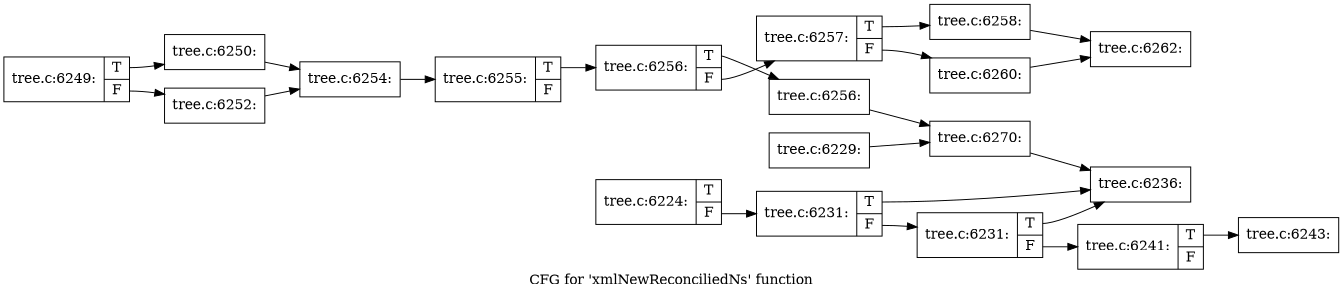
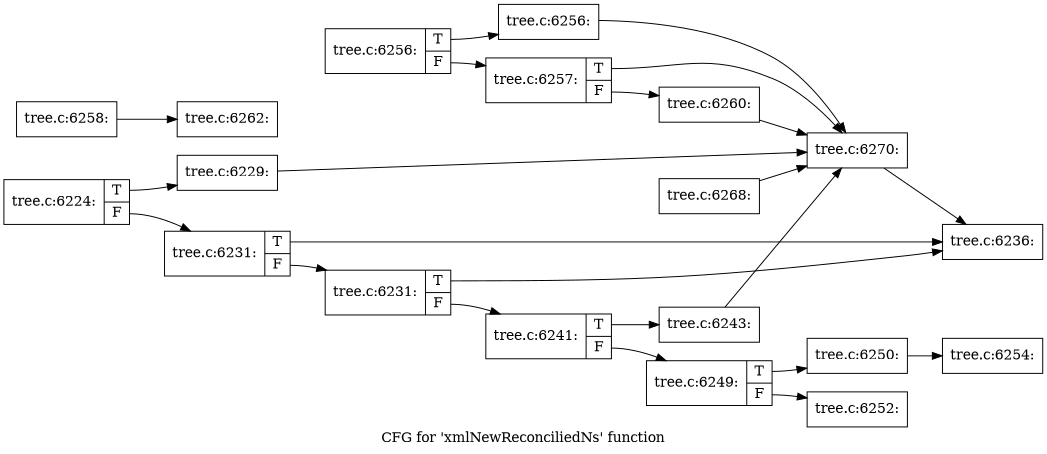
edge "tree.c:6257:" -> "tree.c:6258:": now "tree.c:6257:" -> "tree.c:6270:"
edge "tree.c:6260:" -> "tree.c:6262:": now "tree.c:6260:" -> "tree.c:6270:"
node "tree.c:6255:": removed
edge "tree.c:6252:" -> "tree.c:6254:": removed
edge "tree.c:6224:" -> "tree.c:6229:": added
node "tree.c:6268:": added
edge "tree.c:6243:" -> "tree.c:6270:": added
edge "tree.c:6241:" -> "tree.c:6249:": added
